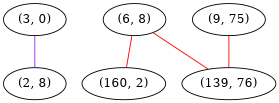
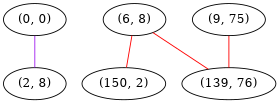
node "(3, 0)": label "(3, 0)" -> "(0, 0)"
node "(160, 2)": label "(160, 2)" -> "(150, 2)"
